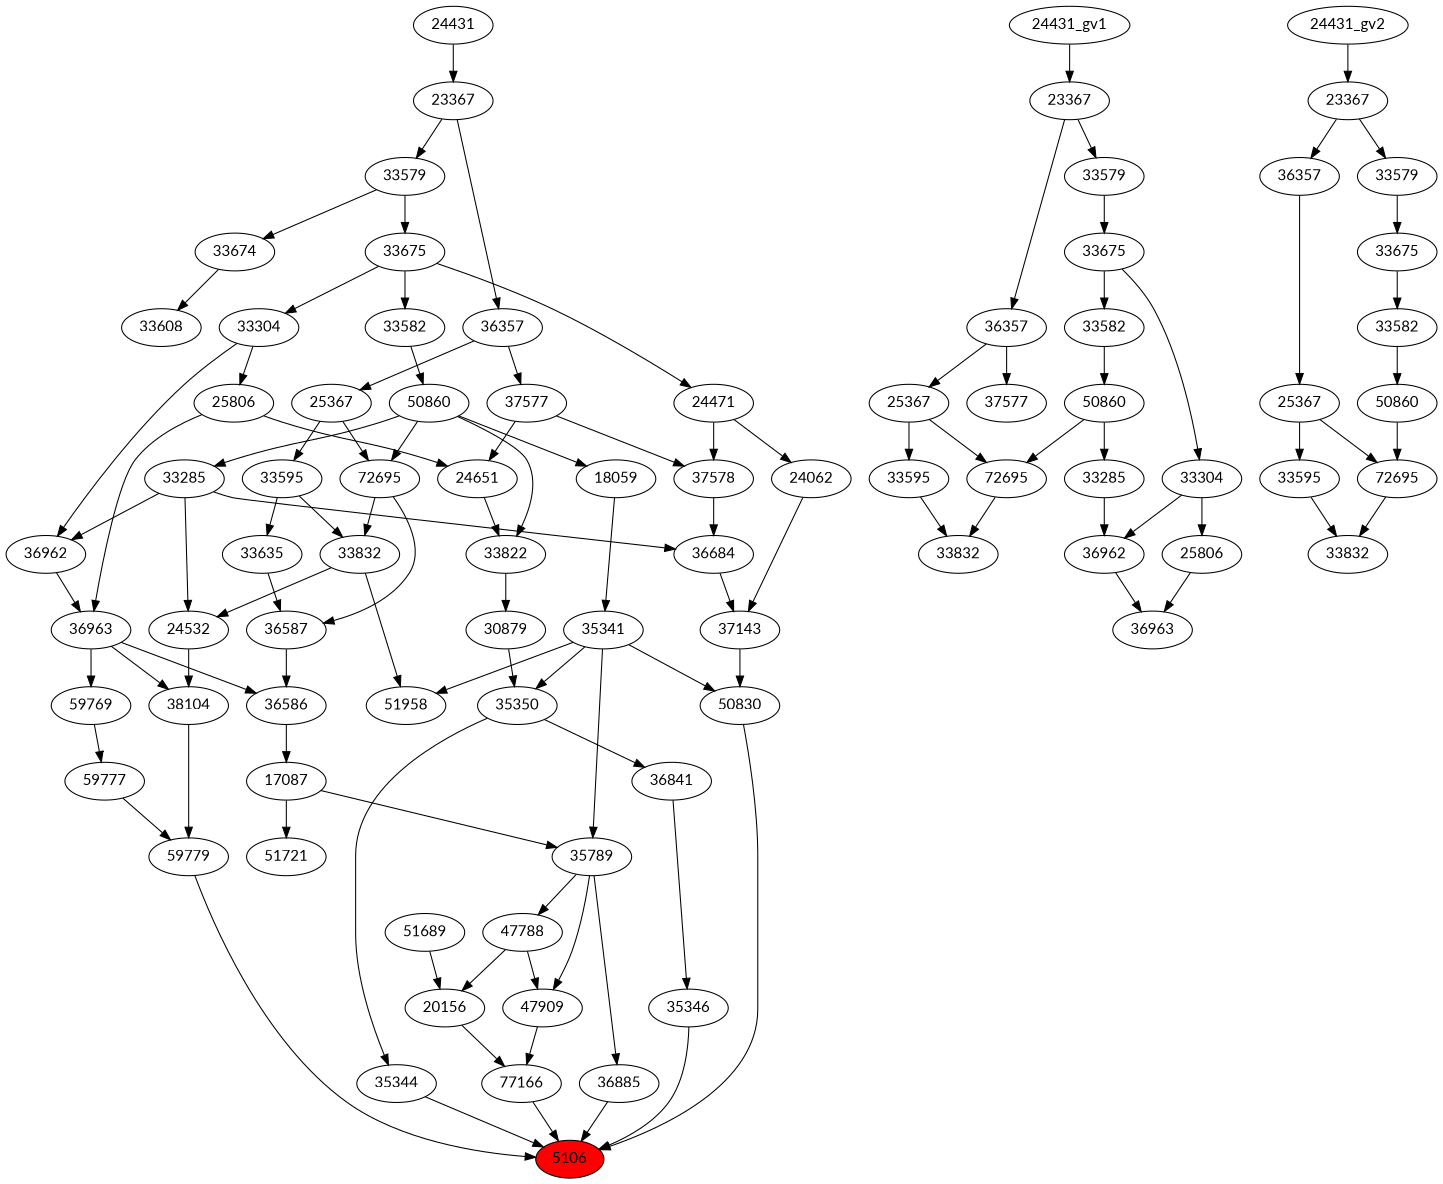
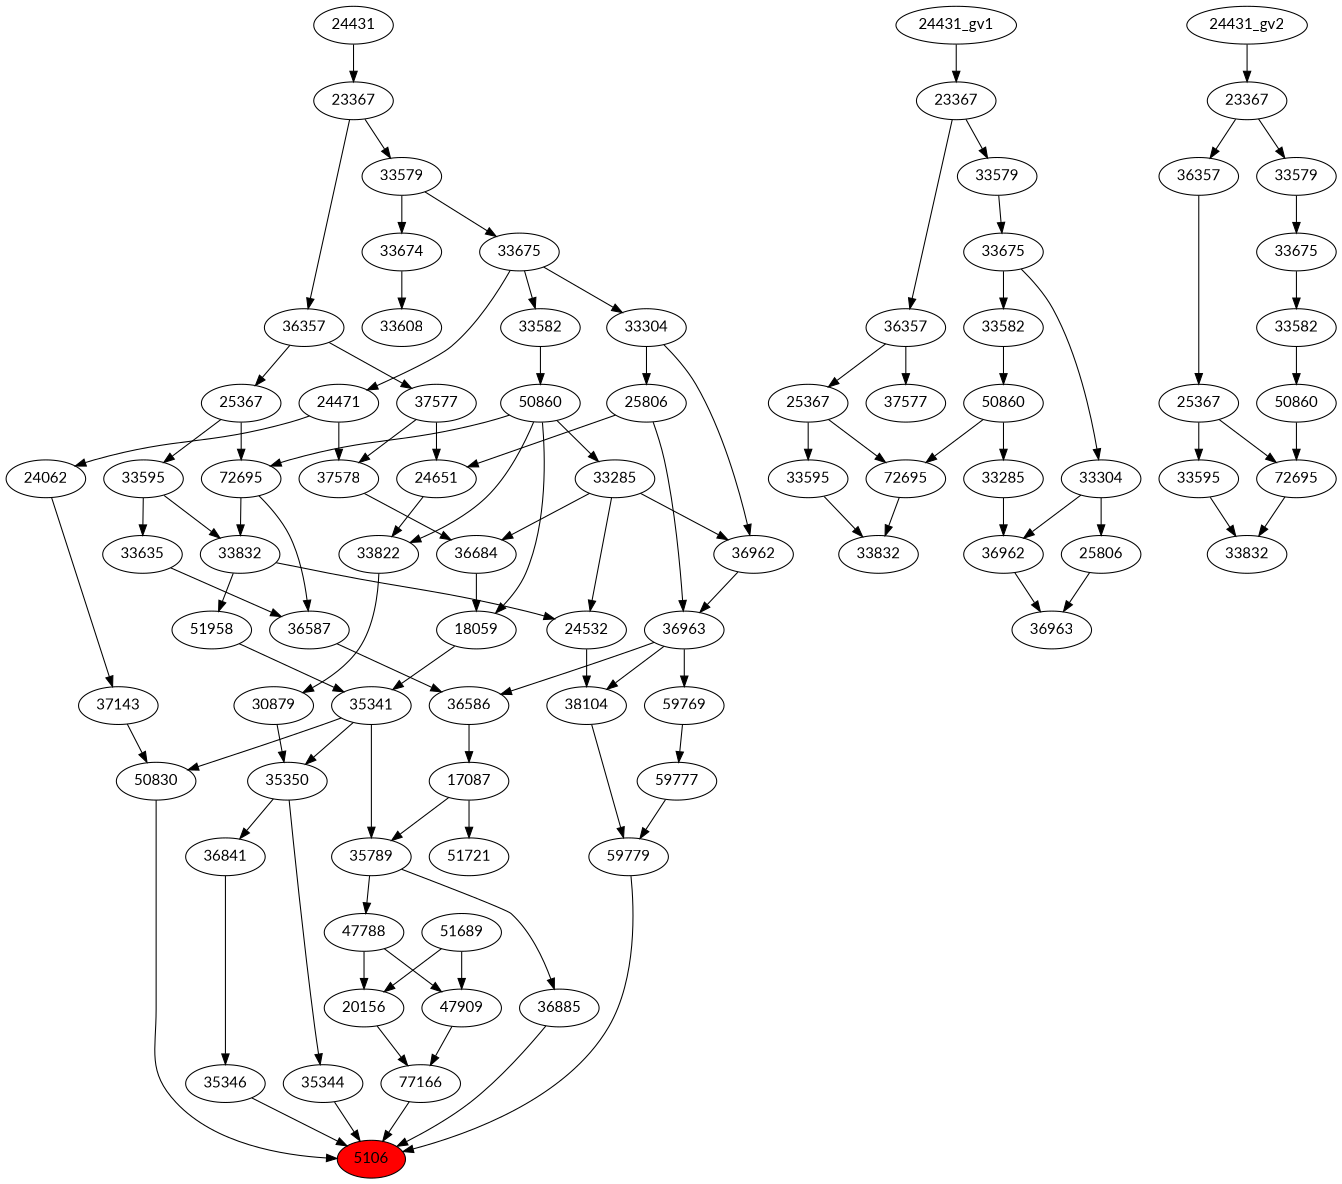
edge "36684" -> "37143": now "36684" -> "18059"
edge "35341" -> "51958": reversed
edge "35789" -> "47909": now "51689" -> "47909"
